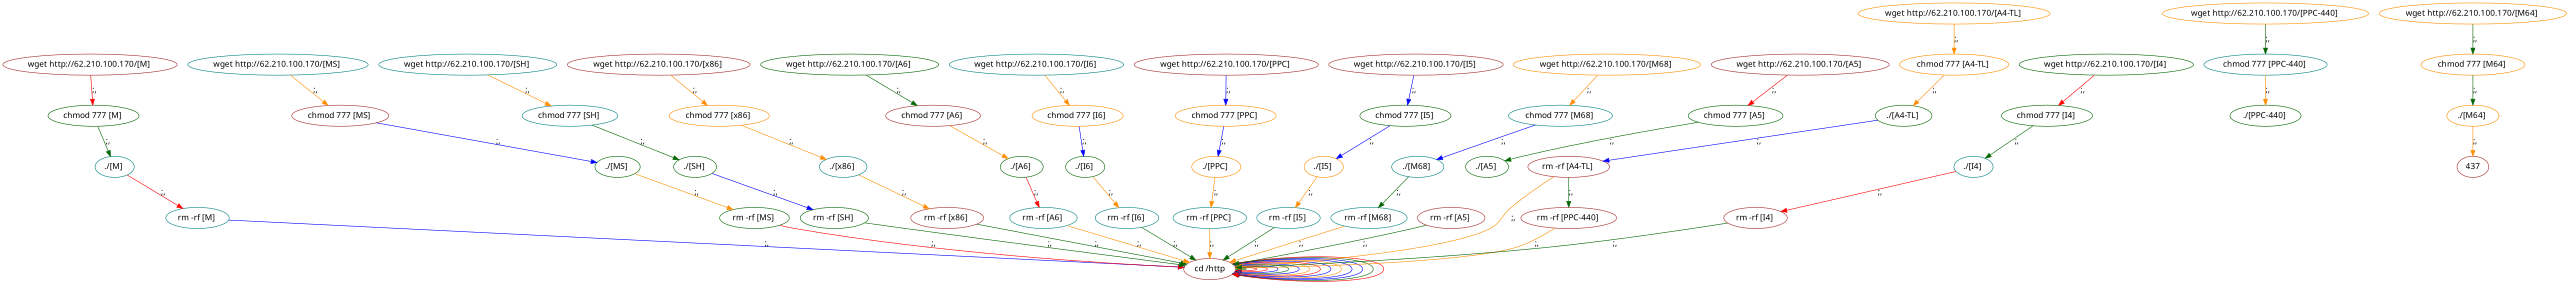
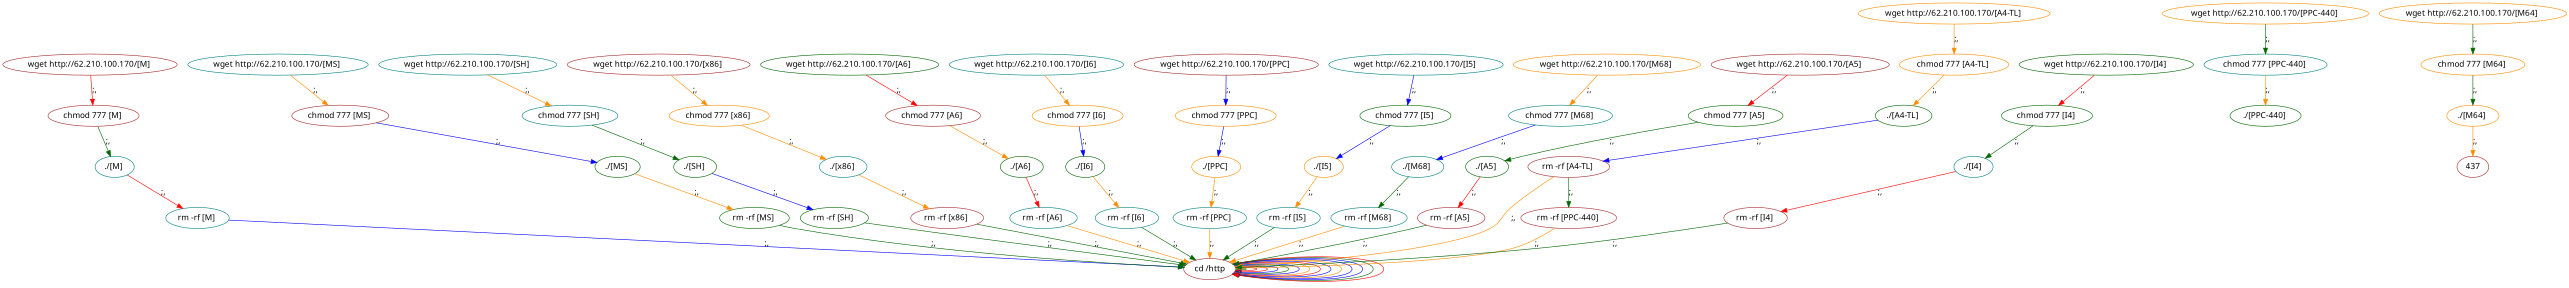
node "wget http://62.210.100.170/[I5]": color brown -> teal
edge "wget http://62.210.100.170/[A6]" -> "chmod 777 [A6]": color darkgreen -> red
node "chmod 777 [M]": color darkgreen -> brown
edge "./[A5]" -> "rm -rf [A5]": added, label ";,"
edge "rm -rf [MS]" -> "cd /http": color red -> darkgreen
